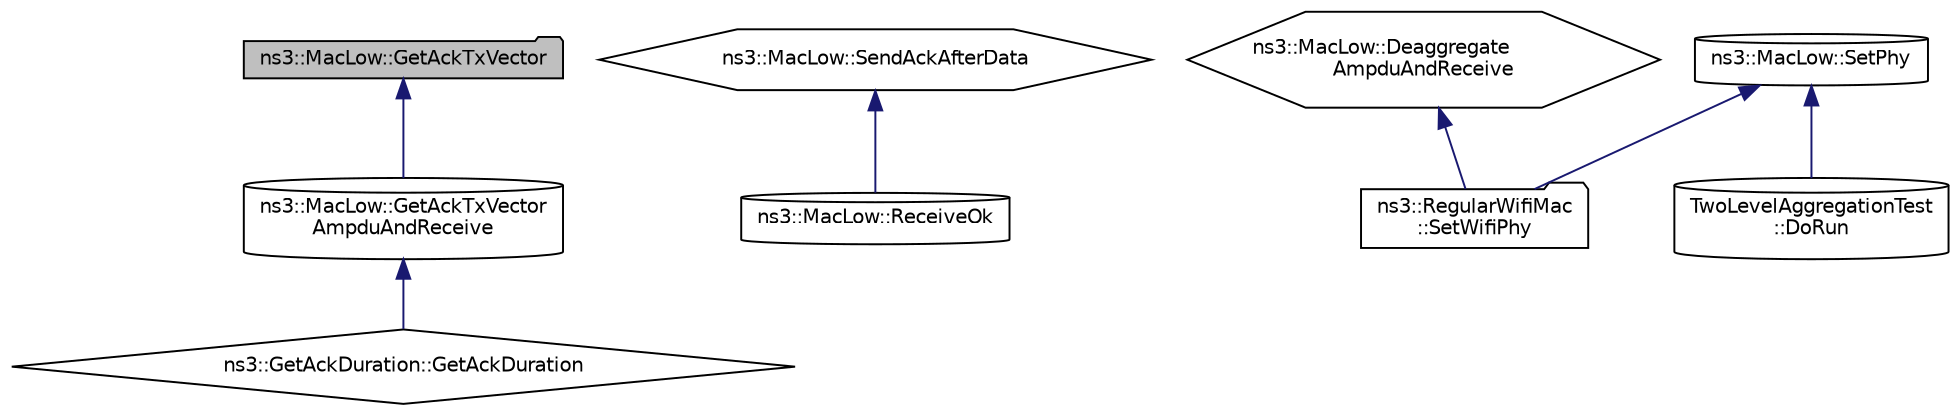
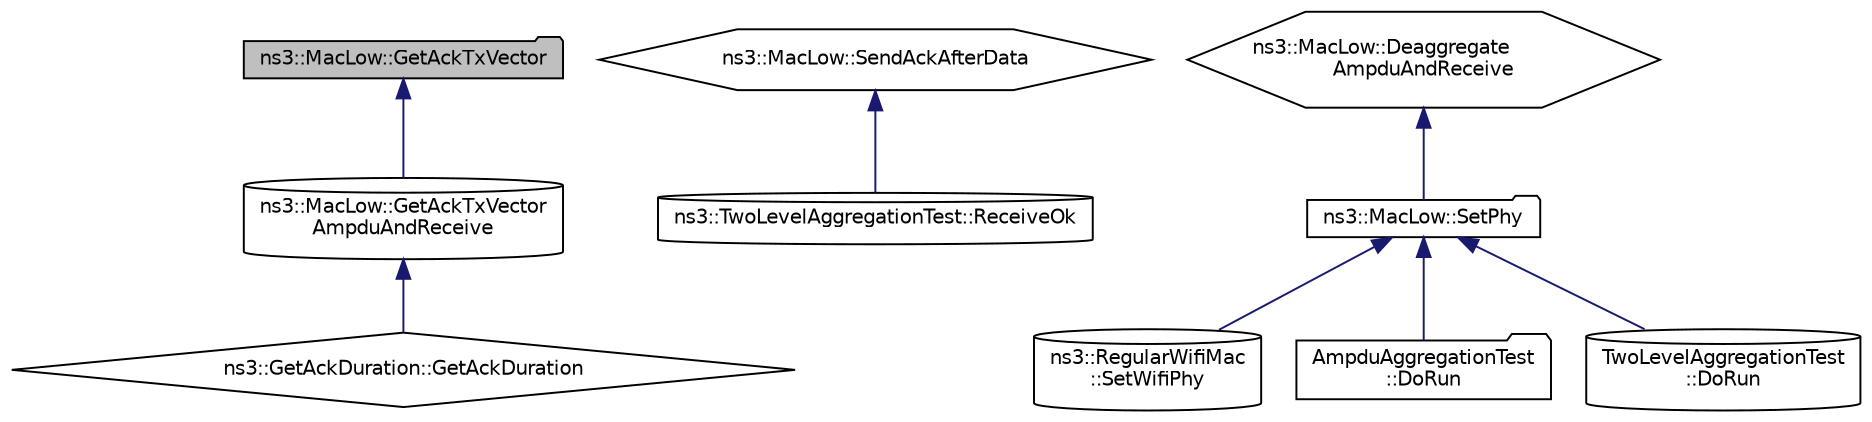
node "ns3::MacLow::SetPhy": shape cylinder -> folder
edge "ns3::RegularWifiMac ::SetWifiPhy" -> "ns3::MacLow::Deaggregate AmpduAndReceive": now "ns3::MacLow::SetPhy" -> "ns3::MacLow::Deaggregate AmpduAndReceive"
node "ns3::MacLow::ReceiveOk": label "ns3::MacLow::ReceiveOk" -> "ns3::TwoLevelAggregationTest::ReceiveOk"
node "ns3::RegularWifiMac ::SetWifiPhy": shape folder -> cylinder
node "AmpduAggregationTest ::DoRun": added
